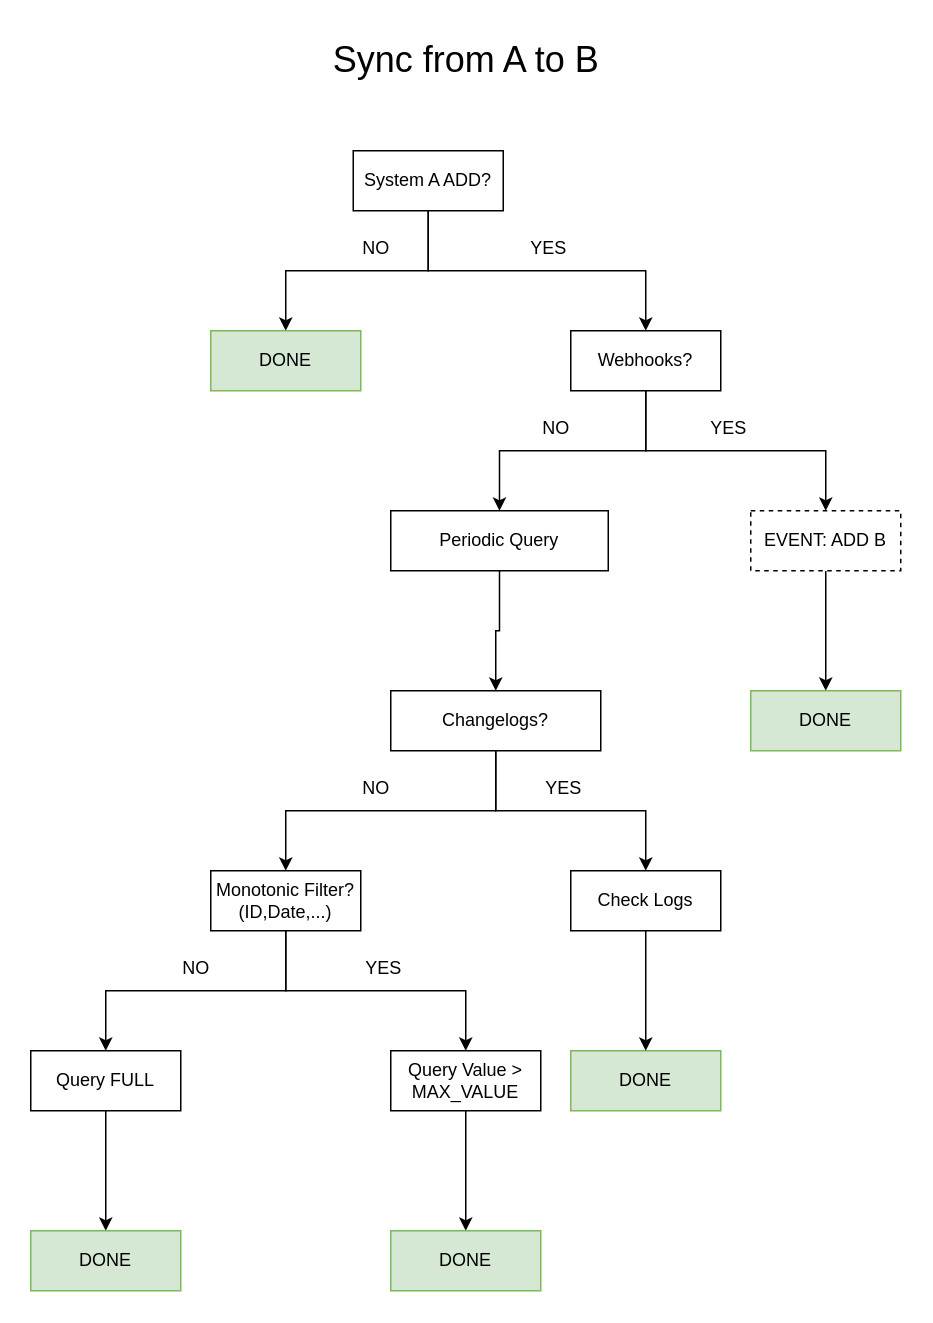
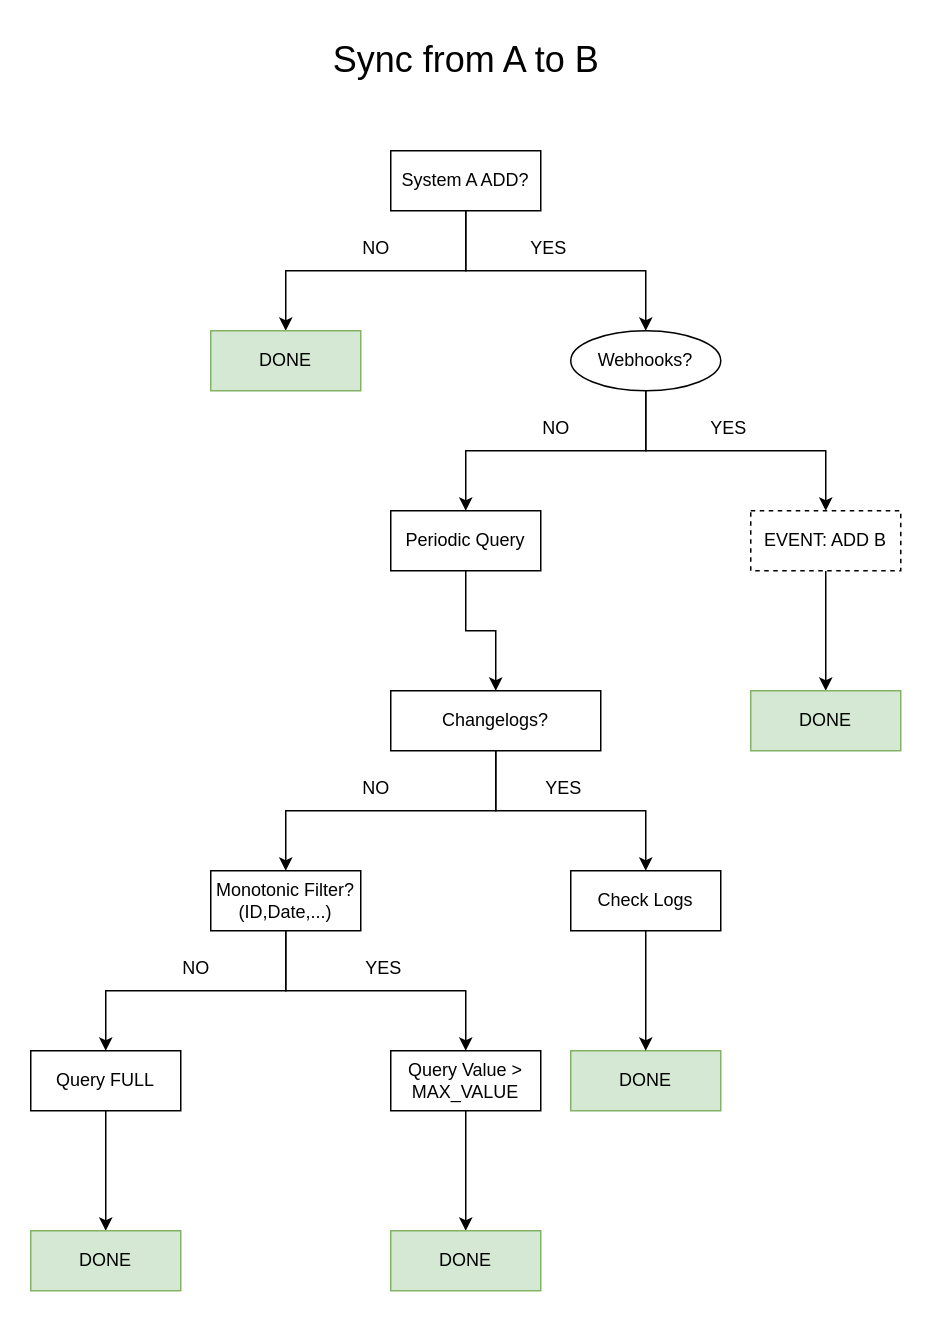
node "System A ADD?": moved (428, 181) -> (466, 181)
node "Webhooks?": shape rectangle -> ellipse
node "Periodic Query": size 218x60 -> 150x60
